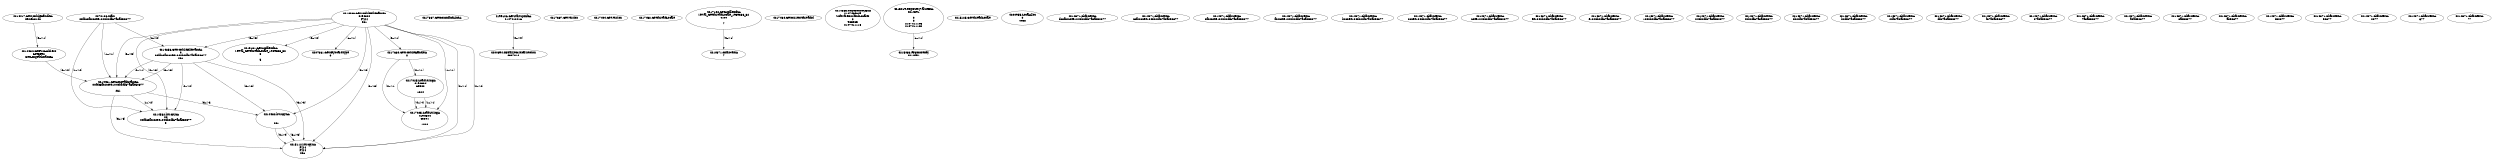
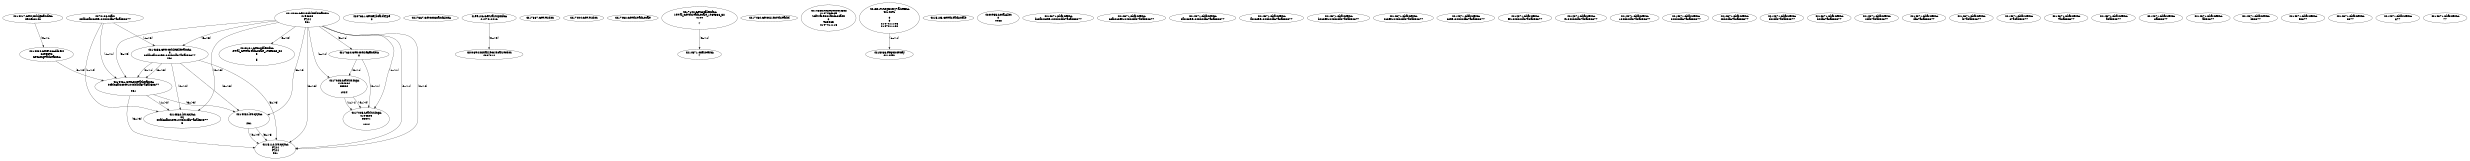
edge "4214286.GetModuleFileNameA 4194304 PZM 261" -> "4207361.GetKeyboardType 0": now "4214286.GetModuleFileNameA 4194304 PZM 261" -> "4217025.LoadStringA 4194304 65502 1024"
